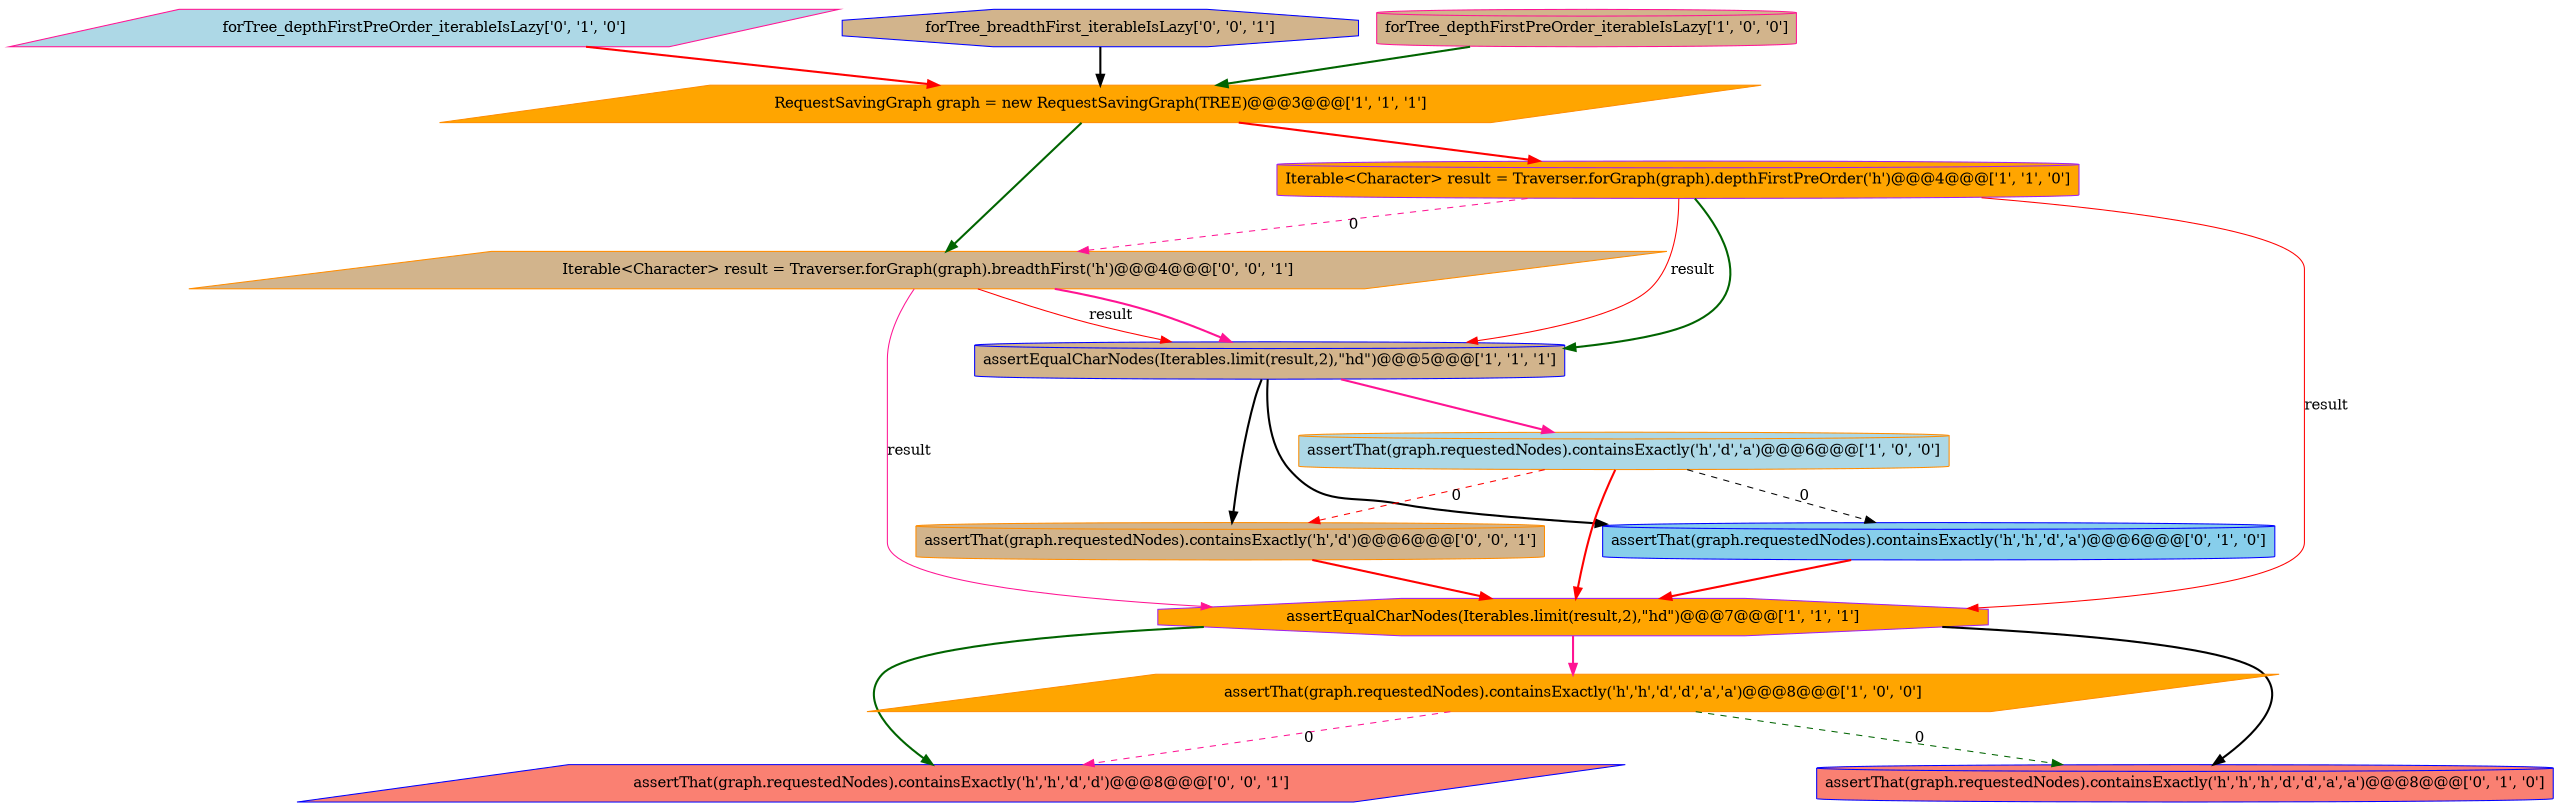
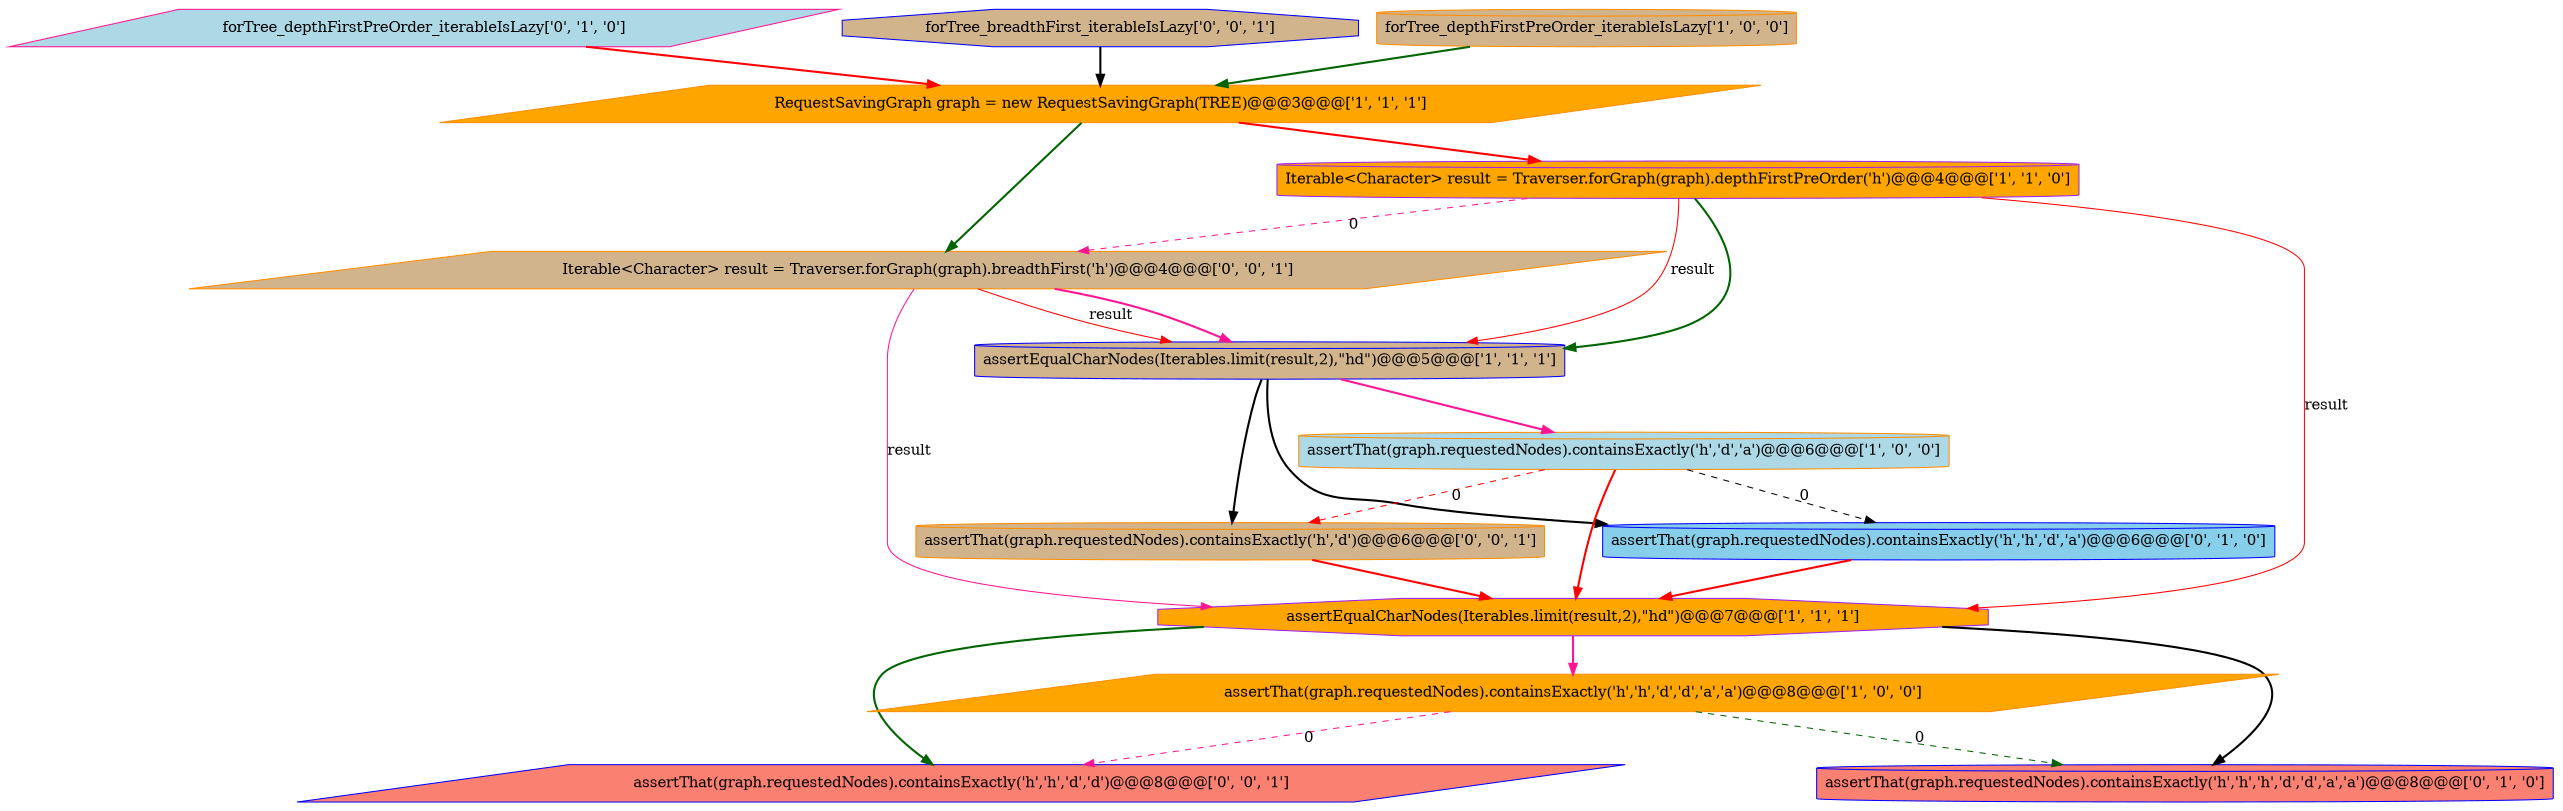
node "forTree_depthFirstPreOrder_iterableIsLazy['1', '0', '0']": color deeppink -> darkorange
